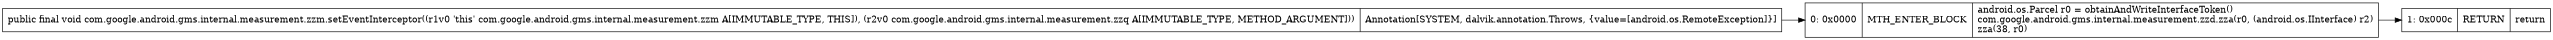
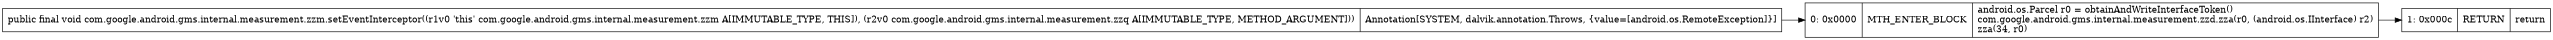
node "0: 0x0000": text "zza(38, r0)" -> "zza(34, r0)"
